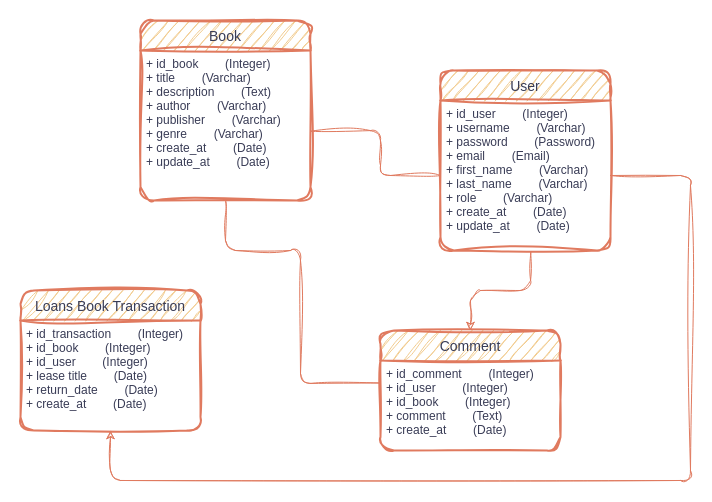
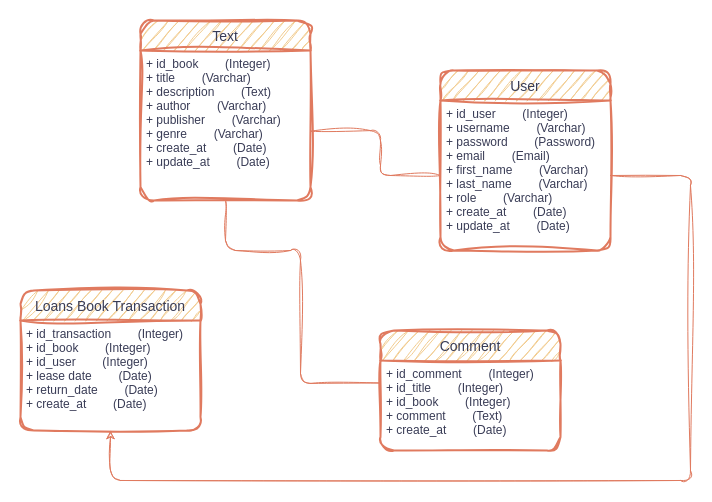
node "Book": label "Book" -> "Text"
edge "+ id_user (Integer) + username (Varchar) + password (Password) + email (Email) + first_name (Varchar) + last_name (Varchar) + role (Varchar) + create_at (Date) + update_at (Date)" -> "Comment": removed
node "+ id_transaction (Integer) + id_book (Integer) + id_user (Integer) + lease title (Date) + return_date (Date) + create_at (Date)": label "+ id_transaction (Integer) + id_book (Integer) + id_user (Integer) + lease title (Date) + return_date (Date) + create_at (Date)" -> "+ id_transaction (Integer) + id_book (Integer) + id_user (Integer) + lease date (Date) + return_date (Date) + create_at (Date)"
node "+ id_comment (Integer) + id_user (Integer) + id_book (Integer) + comment (Text) + create_at (Date)": label "+ id_comment (Integer) + id_user (Integer) + id_book (Integer) + comment (Text) + create_at (Date)" -> "+ id_comment (Integer) + id_title (Integer) + id_book (Integer) + comment (Text) + create_at (Date)"
